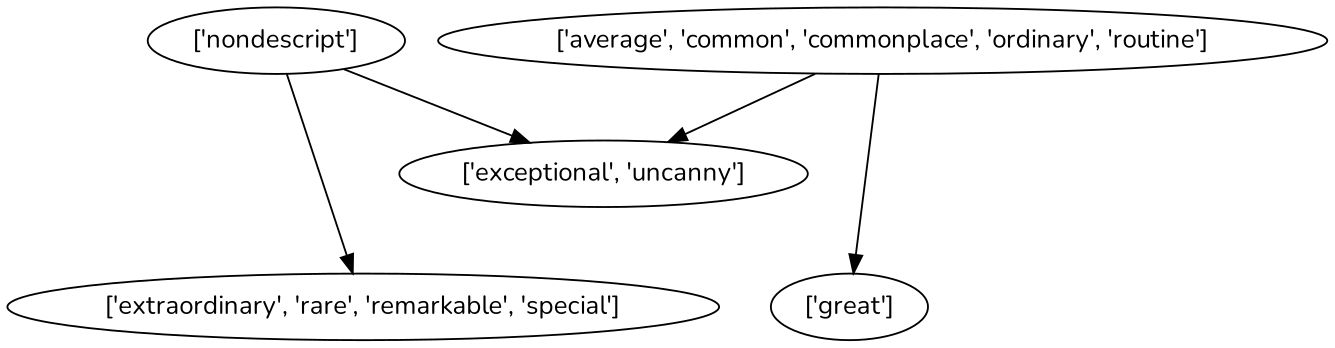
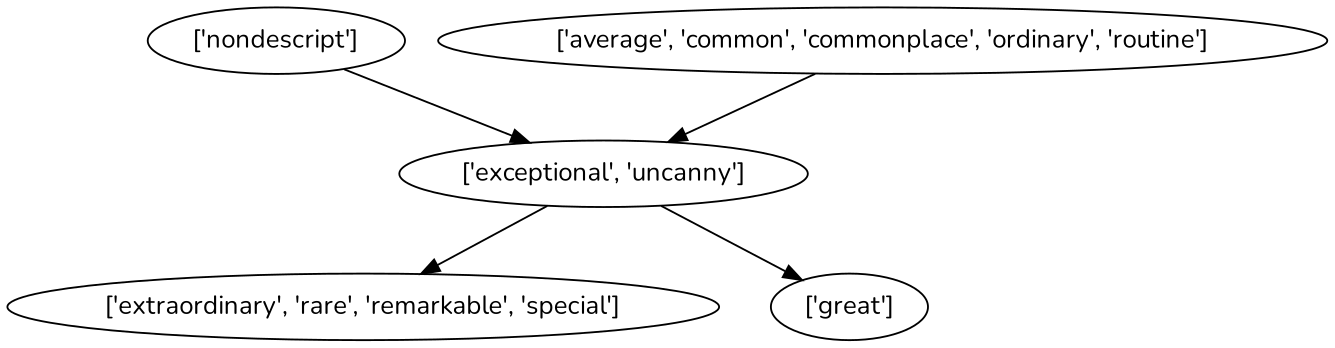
edge "['average', 'common', 'commonplace', 'ordinary', 'routine']" -> "['great']": now "['exceptional', 'uncanny']" -> "['great']"
edge "['nondescript']" -> "['extraordinary', 'rare', 'remarkable', 'special']": now "['exceptional', 'uncanny']" -> "['extraordinary', 'rare', 'remarkable', 'special']"
